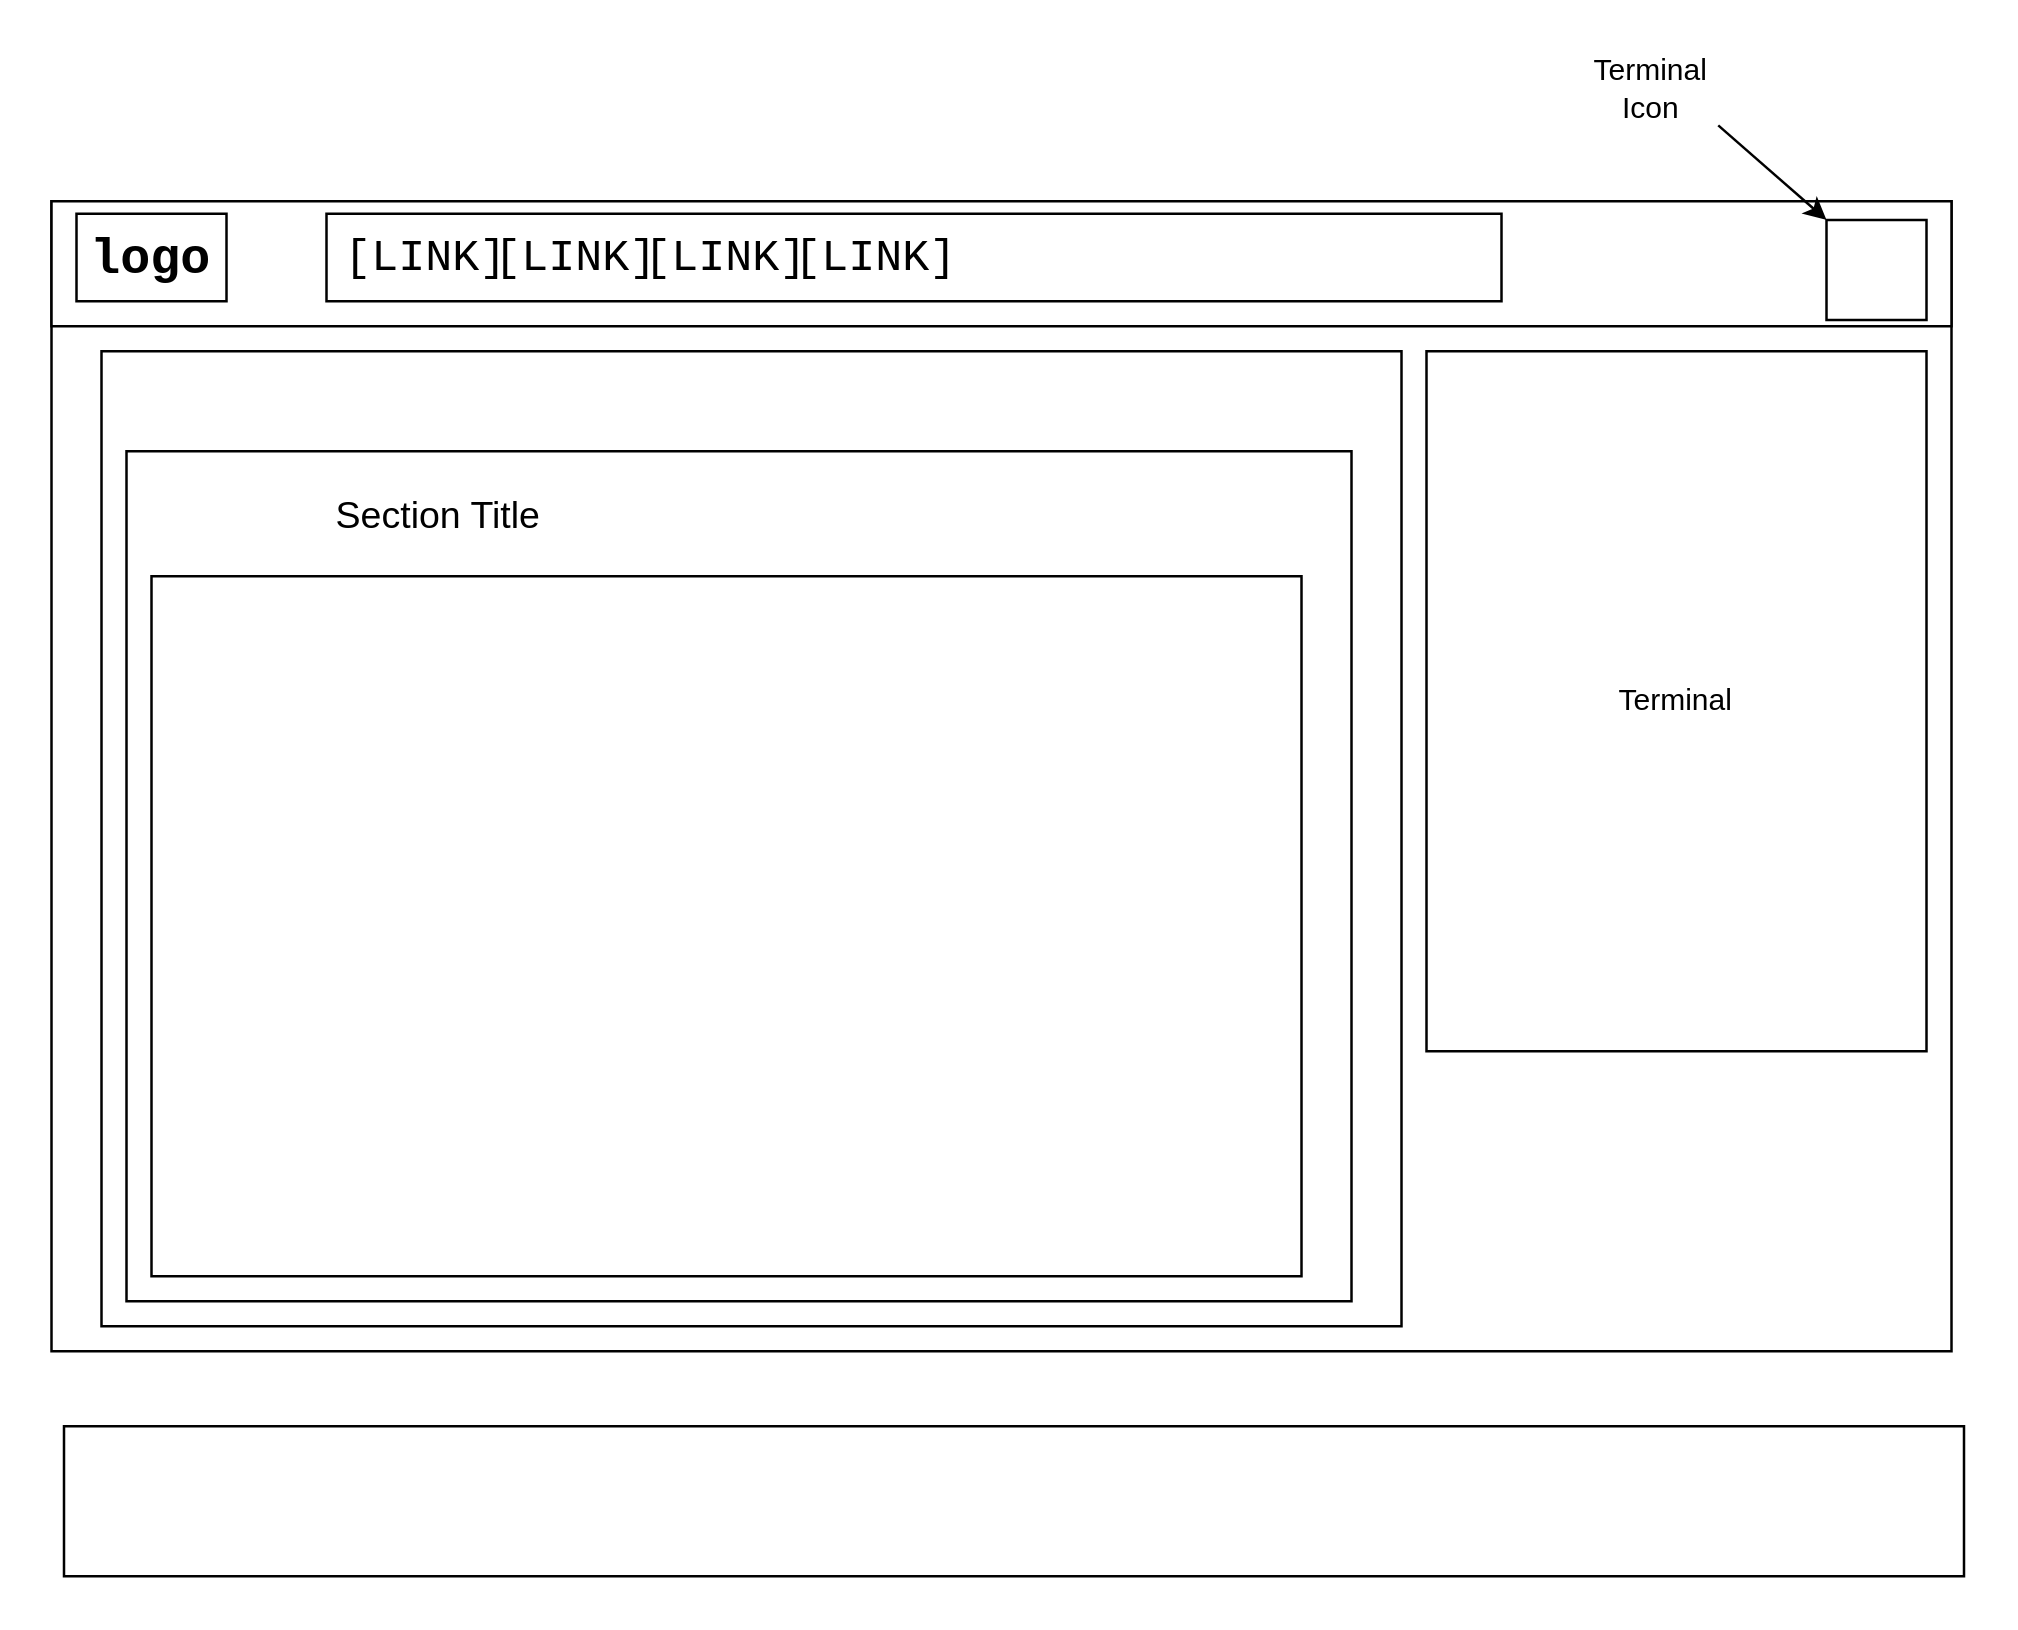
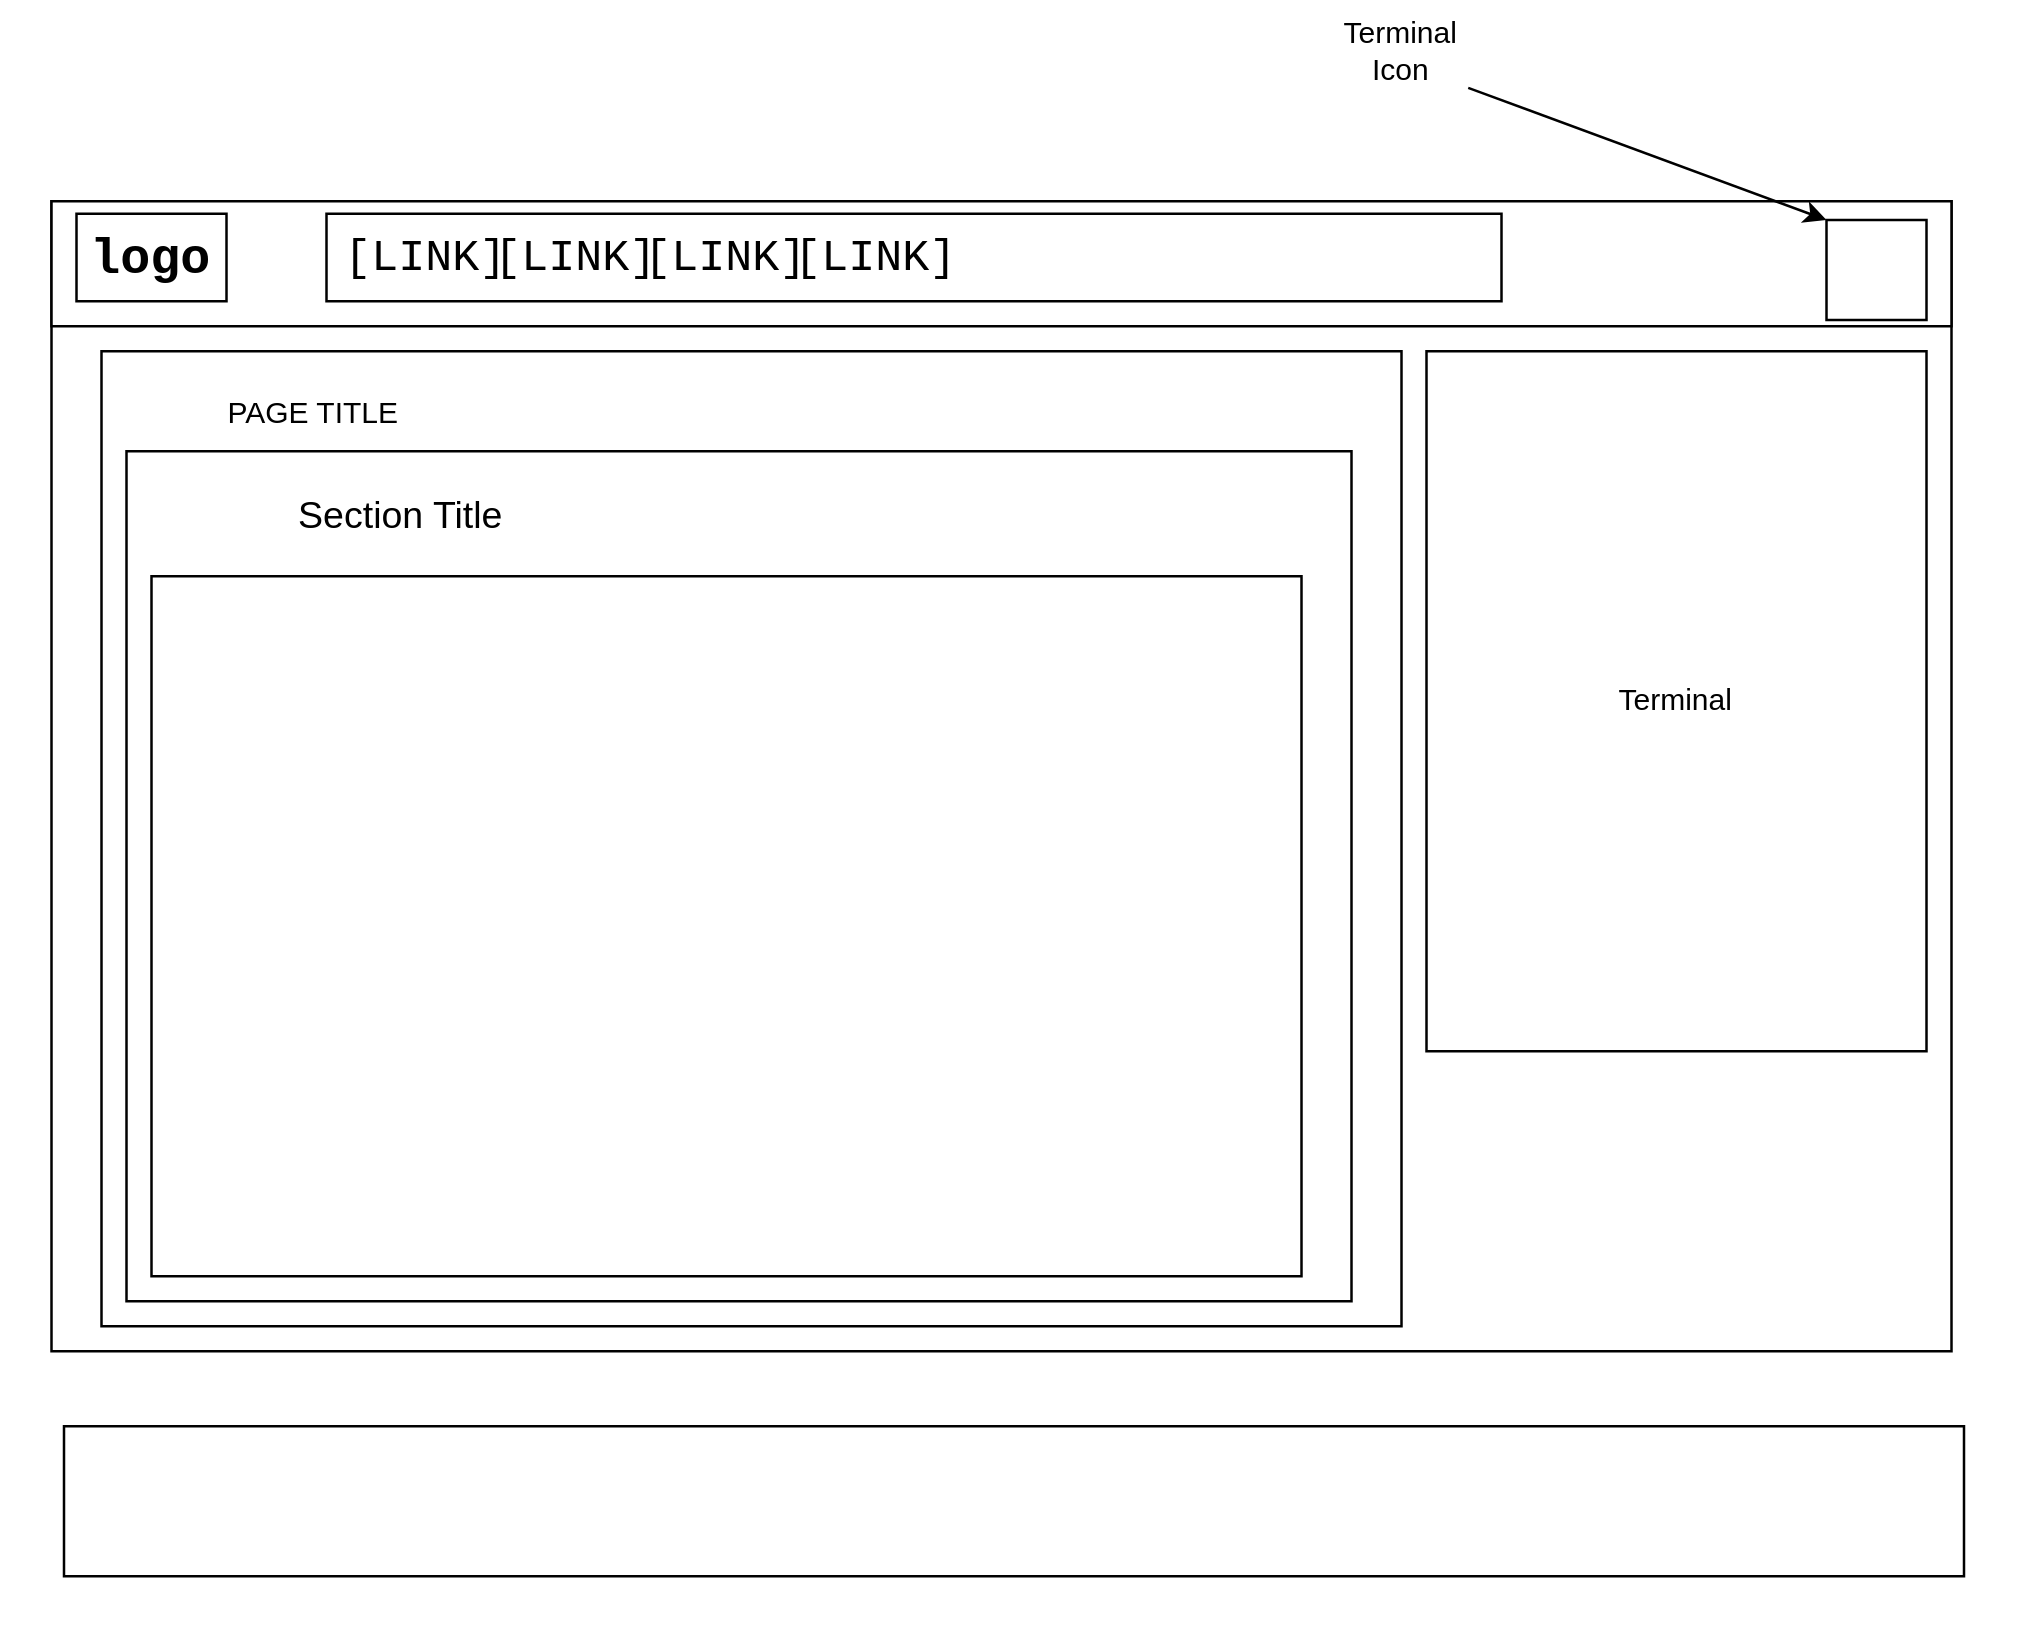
node "Terminal Icon": moved (1651, 89) -> (1401, 51)
node "PAGE TITLE": added
node "Section Title": moved (439, 514) -> (401, 514)
